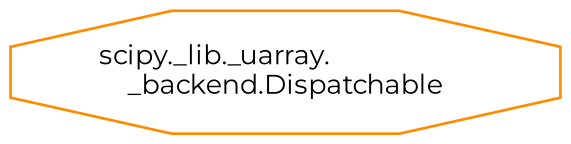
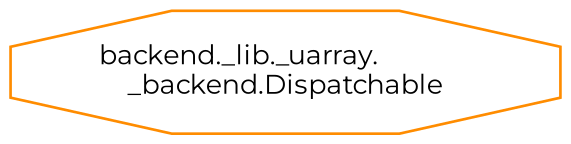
node "scipy._lib._uarray. _backend.Dispatchable": label "scipy._lib._uarray. _backend.Dispatchable" -> "backend._lib._uarray. _backend.Dispatchable"
